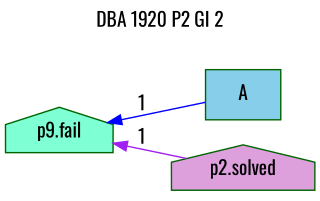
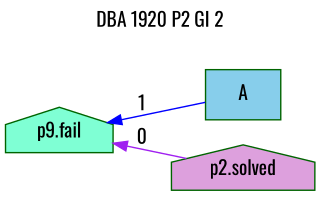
edge "p2.solved" -> "p9.fail": label "1" -> "0"
